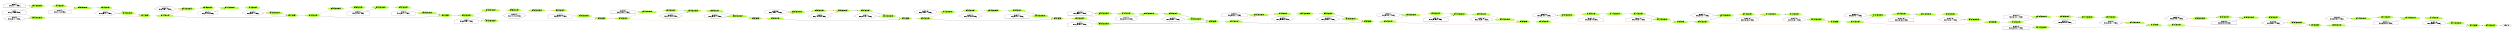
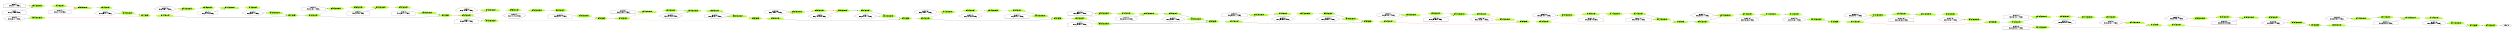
node "Constant (23): Tensor[(64, 256, 1, 1), float32]": added
node "Constant (33): Tensor[(128, 256, 1, 1), float32]": added
